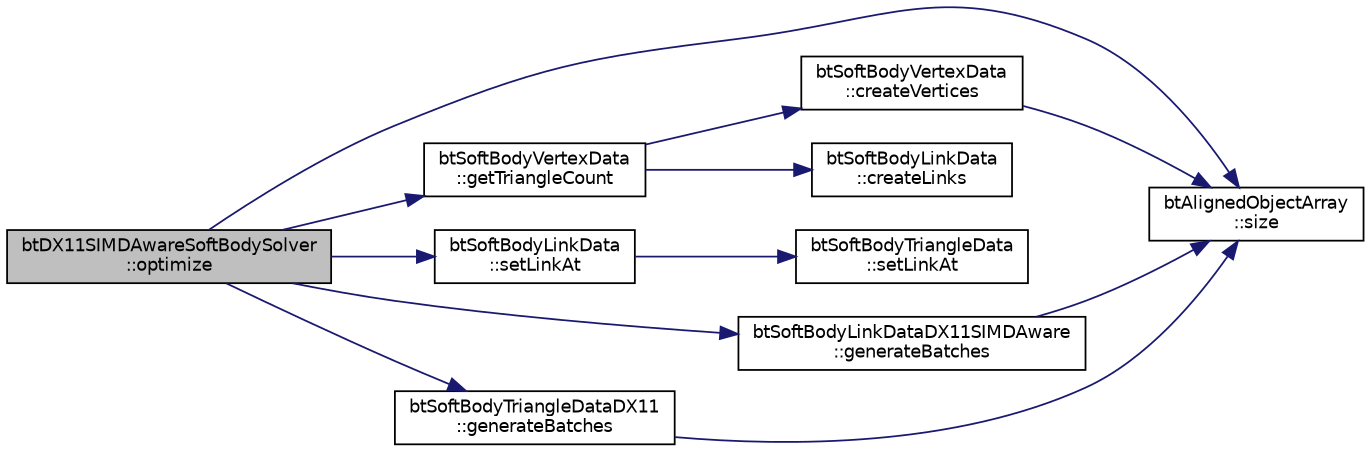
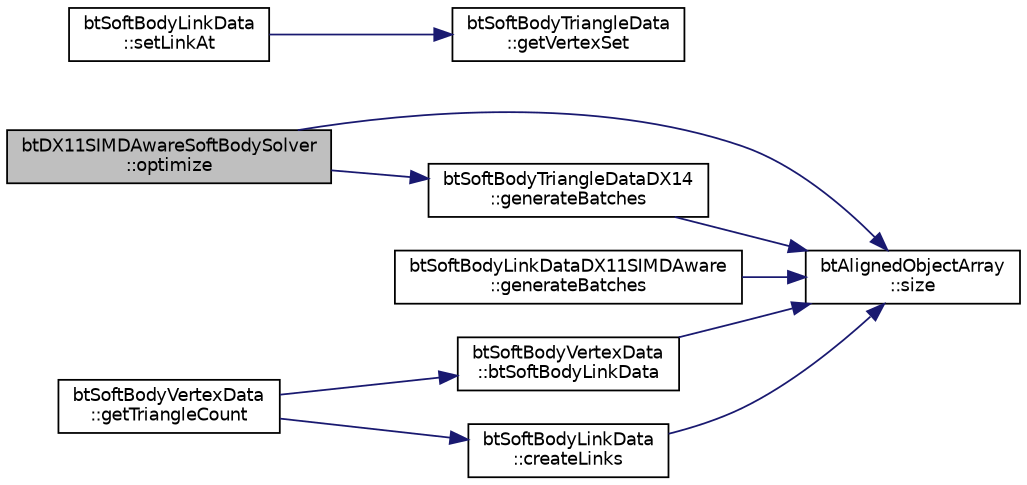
node "btSoftBodyVertexData ::createVertices": label "btSoftBodyVertexData ::createVertices" -> "btSoftBodyVertexData ::btSoftBodyLinkData"
edge "btDX11SIMDAwareSoftBodySolver ::optimize" -> "btSoftBodyVertexData ::getTriangleCount": removed
edge "btDX11SIMDAwareSoftBodySolver ::optimize" -> "btSoftBodyLinkData ::setLinkAt": removed
node "btSoftBodyTriangleData ::setLinkAt": label "btSoftBodyTriangleData ::setLinkAt" -> "btSoftBodyTriangleData ::getVertexSet"
edge "btDX11SIMDAwareSoftBodySolver ::optimize" -> "btSoftBodyLinkDataDX11SIMDAware ::generateBatches": removed
edge "btSoftBodyLinkData ::createLinks" -> "btAlignedObjectArray ::size": added
node "btSoftBodyTriangleDataDX11 ::generateBatches": label "btSoftBodyTriangleDataDX11 ::generateBatches" -> "btSoftBodyTriangleDataDX14 ::generateBatches"
